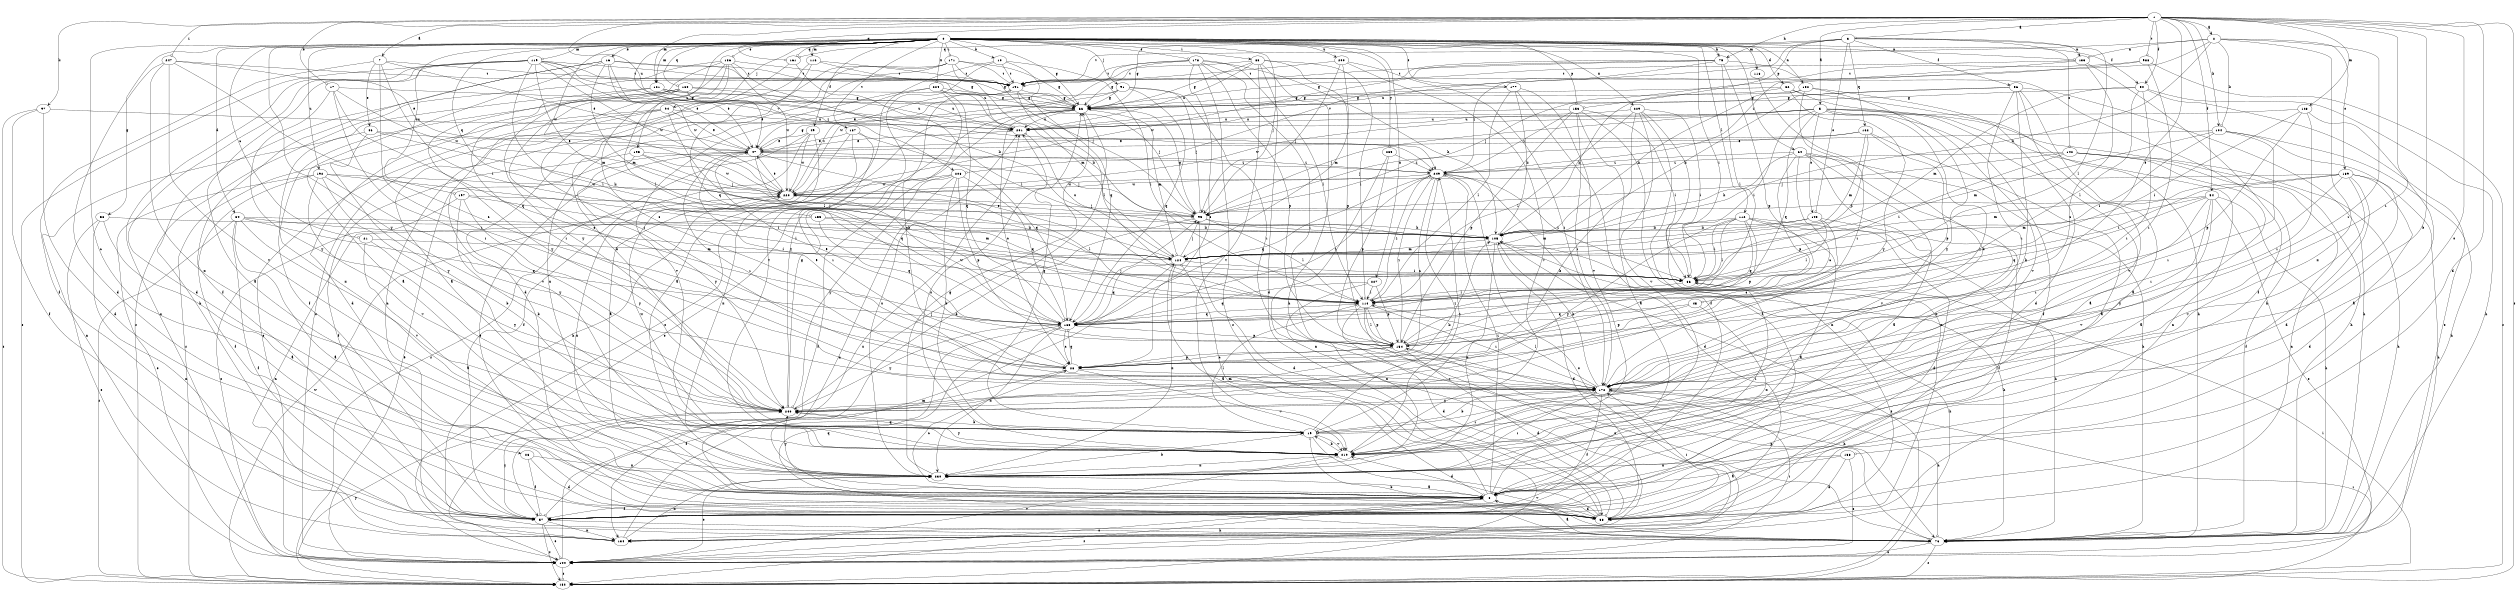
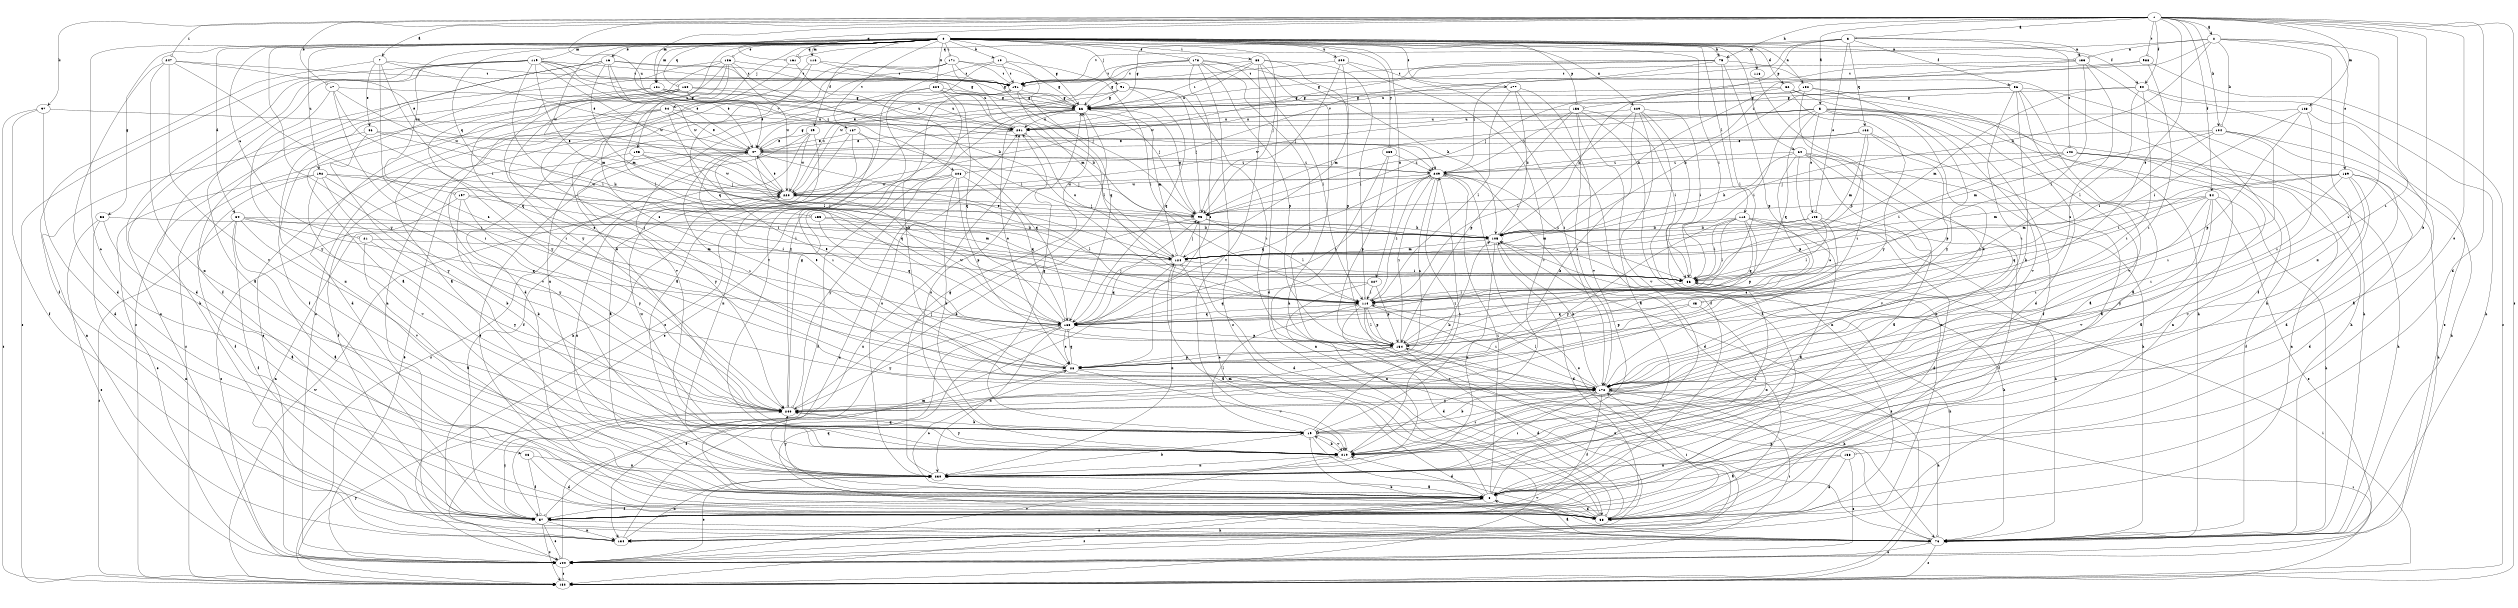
edge "83" -> "66": label "g" -> "r"
edge "3" -> "114": now "133" -> "114"
